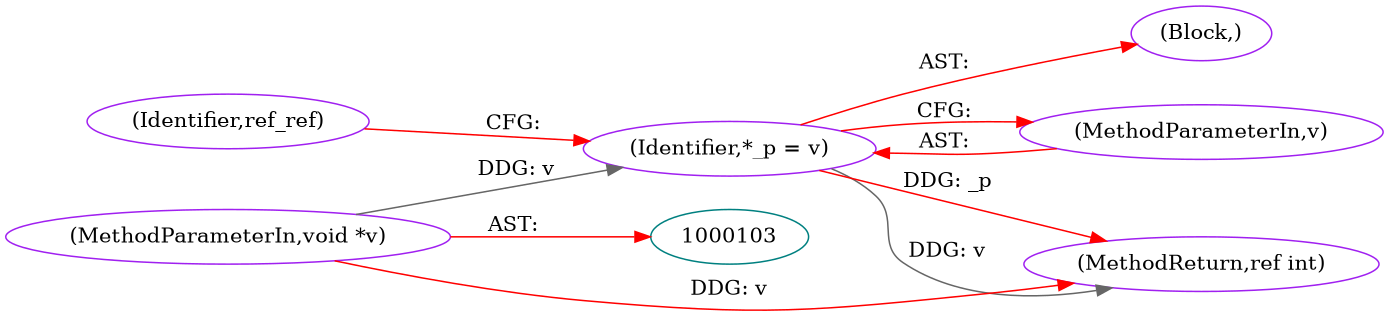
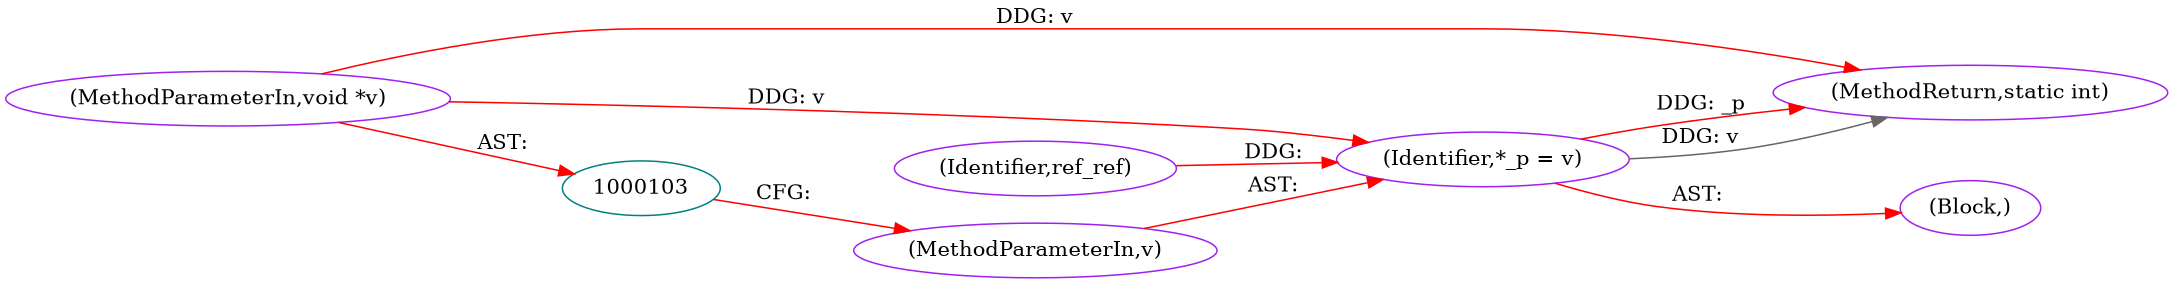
edge "(Identifier,*_p = v)" -> "(MethodParameterIn,v)": now "1000103" -> "(MethodParameterIn,v)"
edge "(Identifier,ref_ref)" -> "(Identifier,*_p = v)": label "CFG: " -> "DDG: "
edge "(MethodParameterIn,void *v)" -> "(Identifier,*_p = v)": color gray40 -> red
node "(MethodReturn,ref int)": label "(MethodReturn,ref int)" -> "(MethodReturn,static int)"
